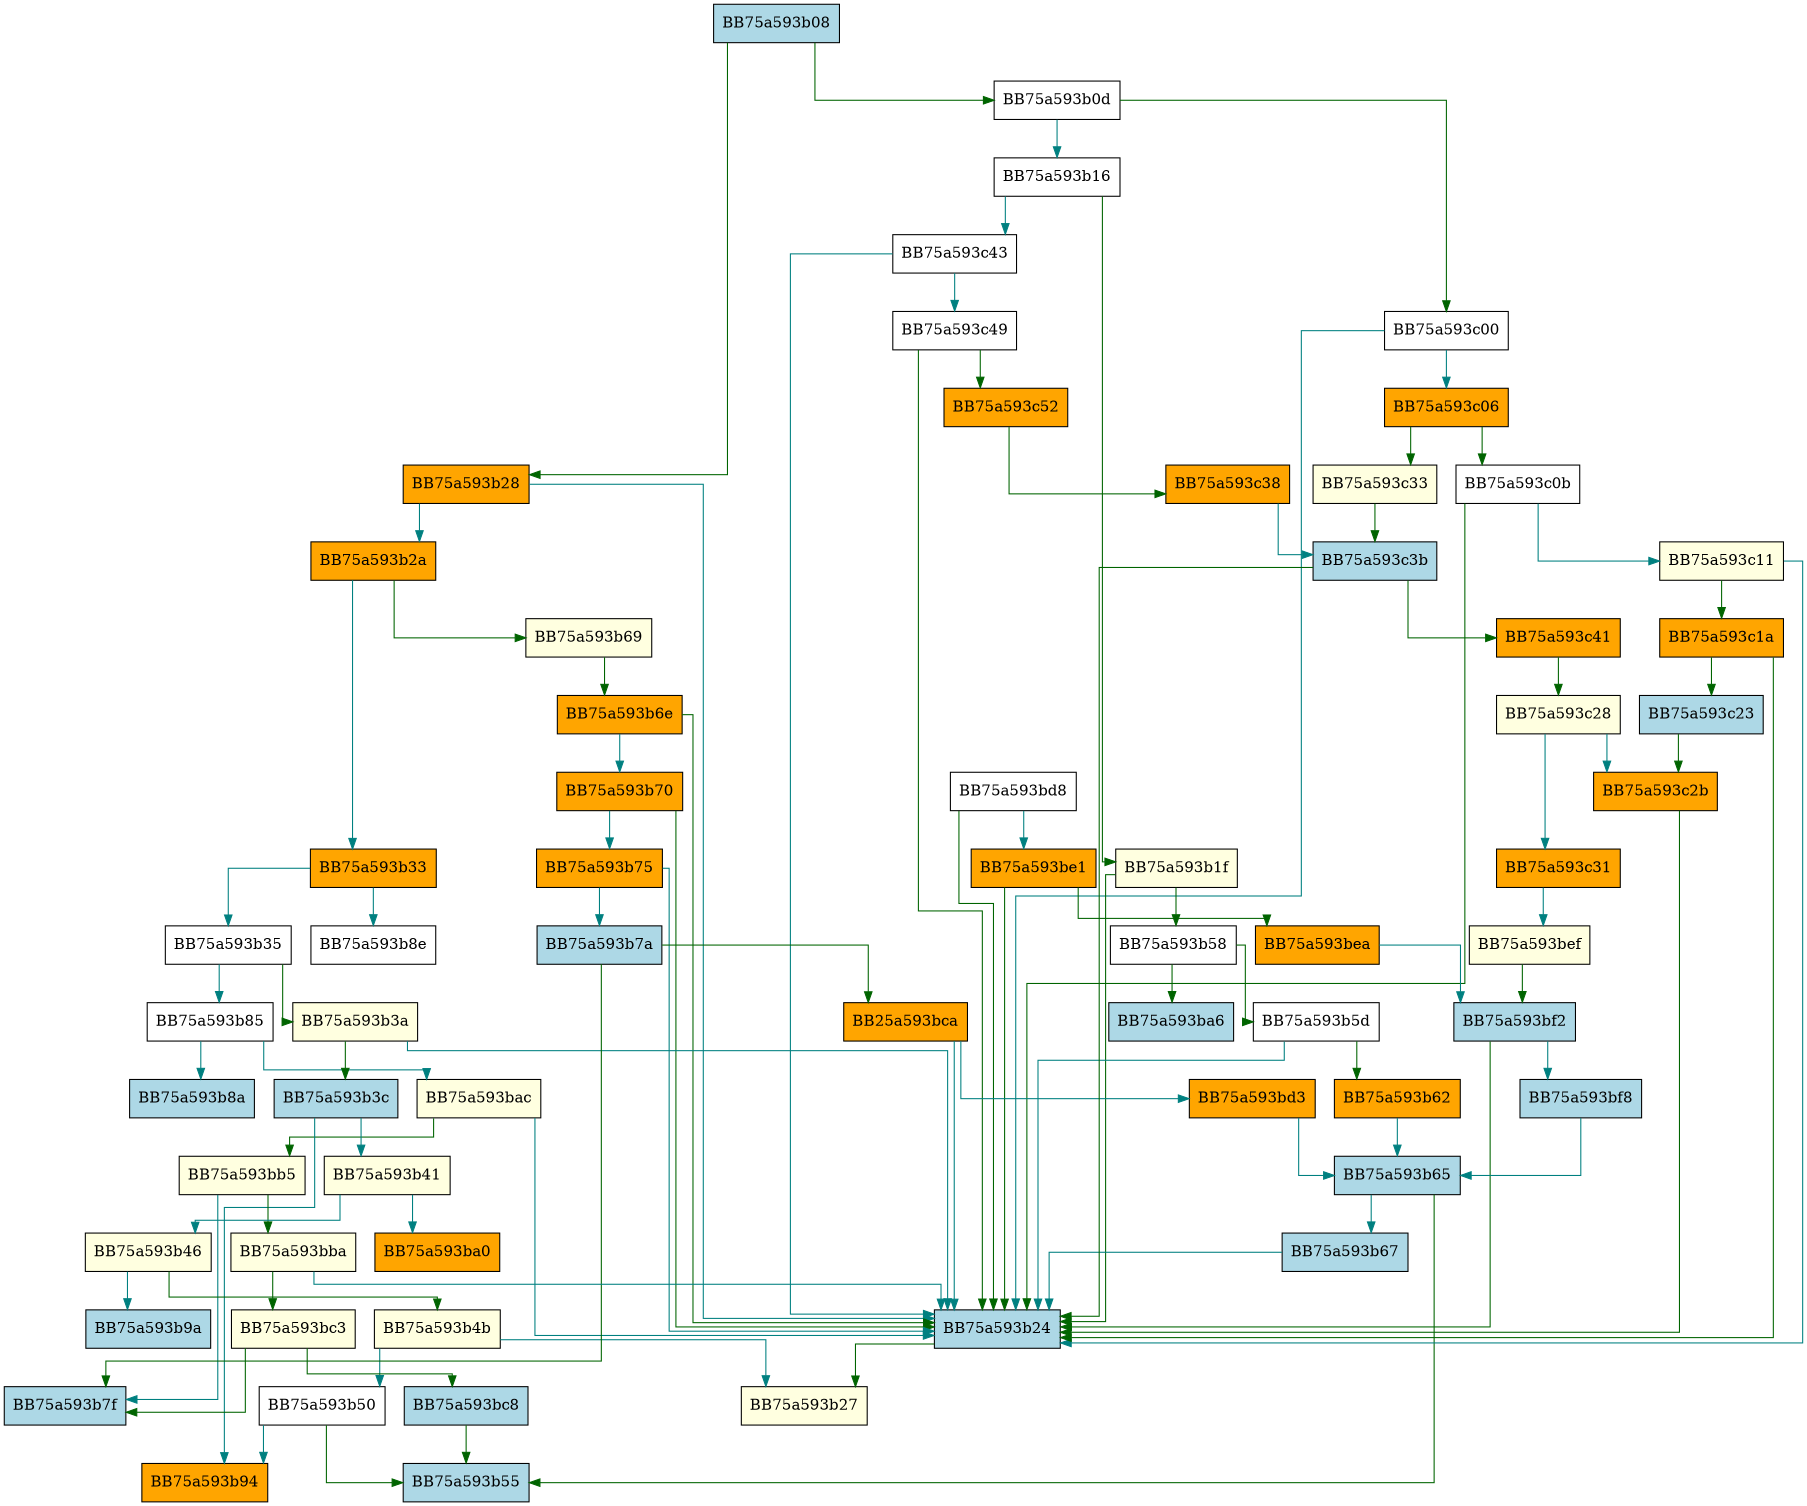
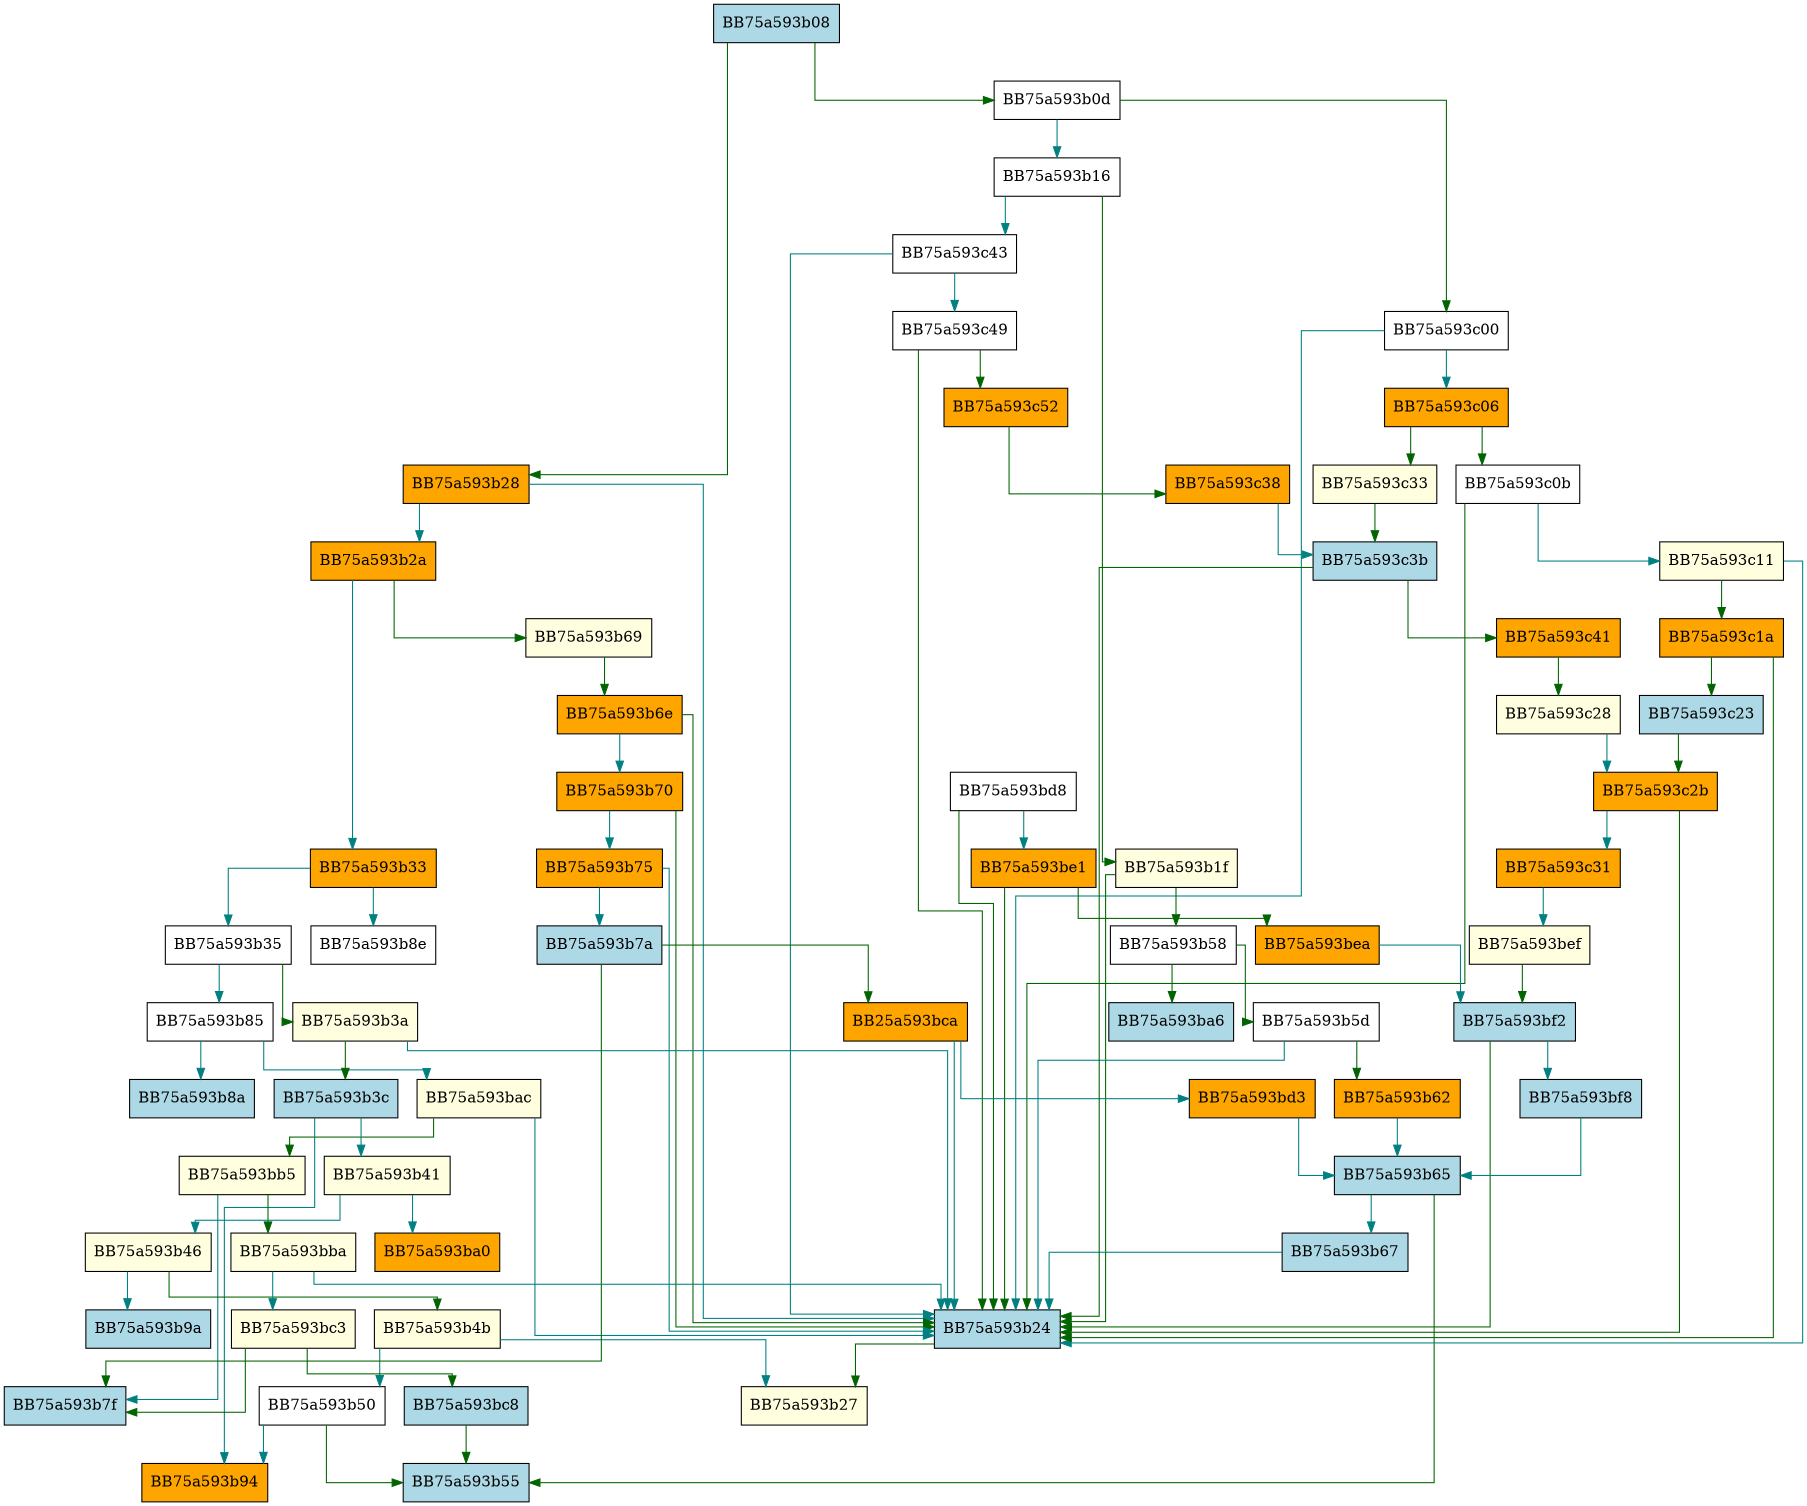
edge "BB75a593c28" -> "BB75a593c31": now "BB75a593c2b" -> "BB75a593c31"
edge "BB75a593bba" -> "BB75a593bc3": color darkgreen -> teal
